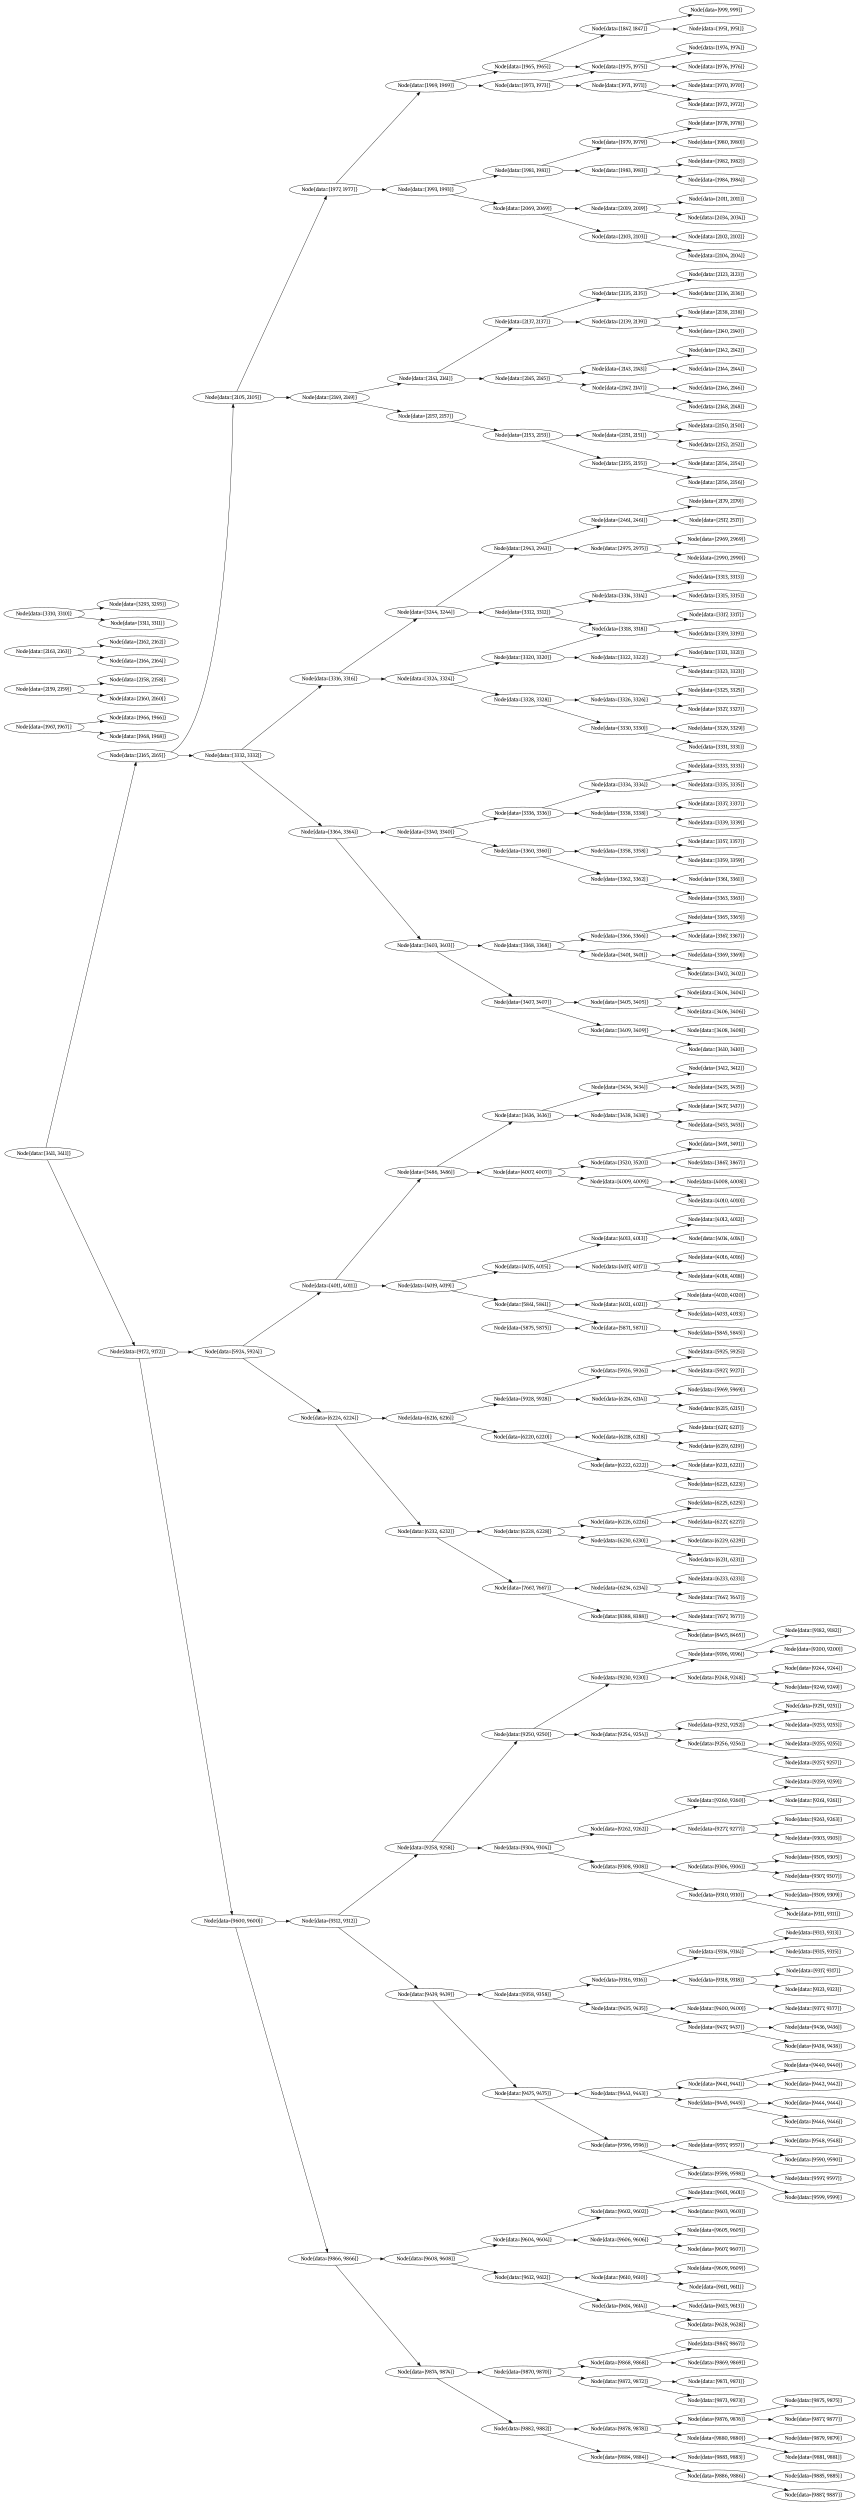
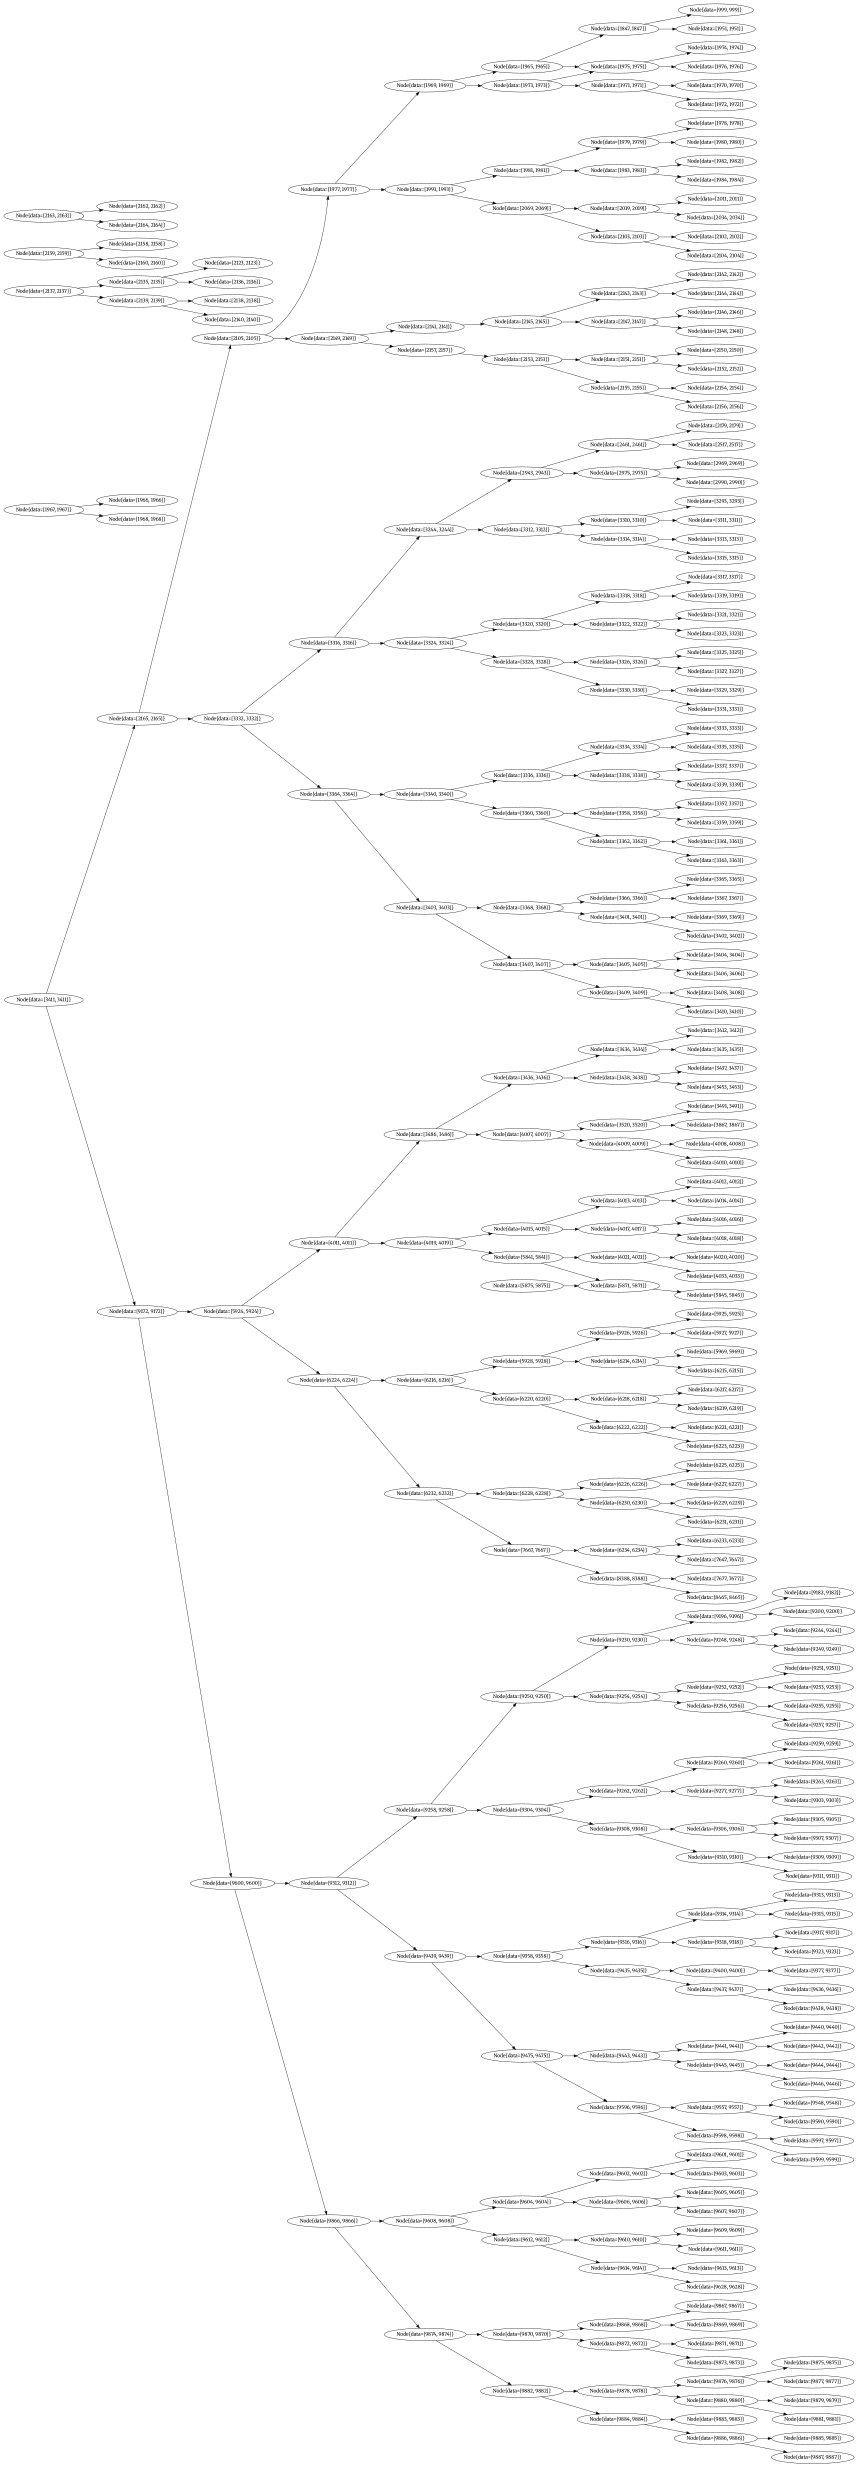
edge "Node{data=[2141, 2141]}" -> "Node{data=[2137, 2137]}": removed
edge "Node{data=[3312, 3312]}" -> "Node{data=[3318, 3318]}": now "Node{data=[3312, 3312]}" -> "Node{data=[3310, 3310]}"
